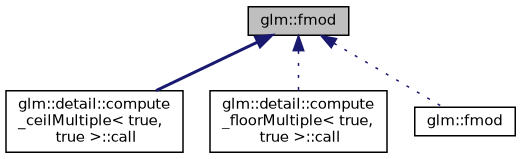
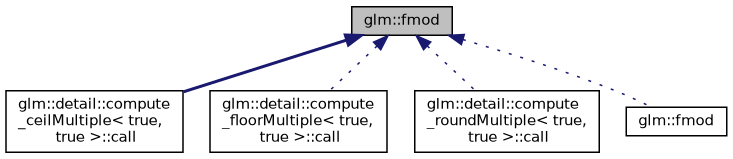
node "glm::detail::compute _roundMultiple< true, true >::call": added
